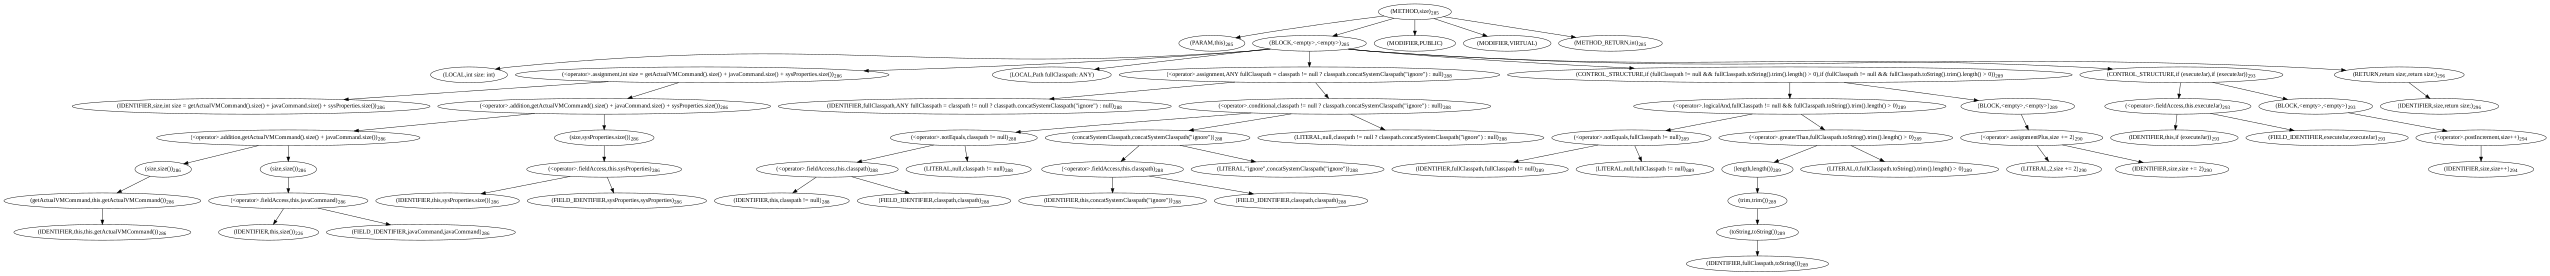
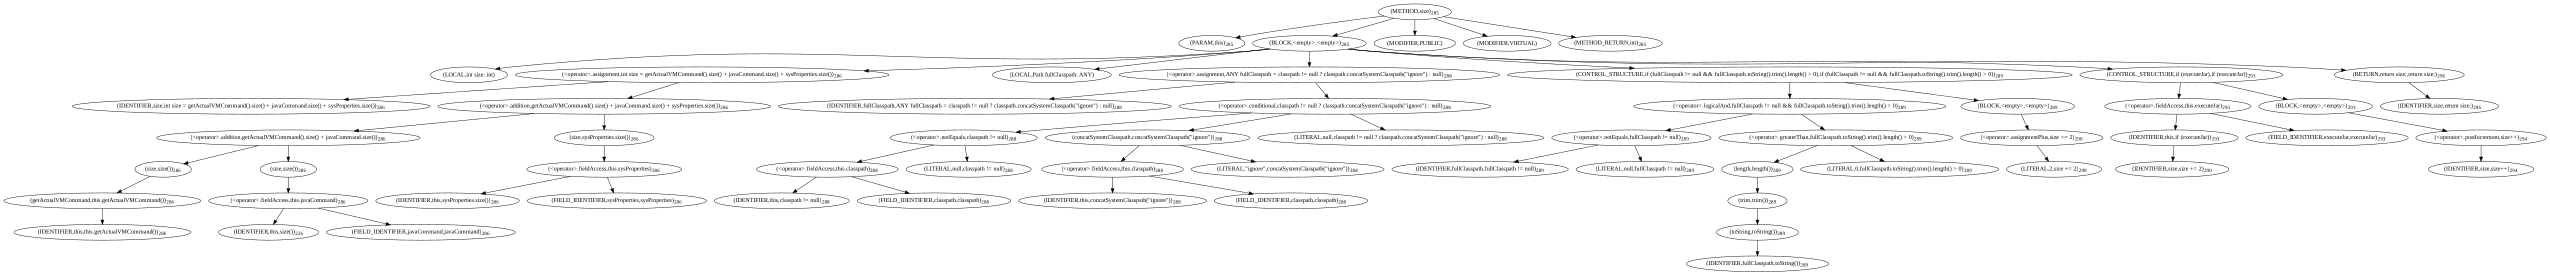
edge "(<operator>.assignmentPlus,size += 2)" -> "(IDENTIFIER,size,size += 2)": now "(IDENTIFIER,this,if (executeJar))" -> "(IDENTIFIER,size,size += 2)"
node "(LITERAL,null,fullClasspath != null)": text "889" -> "289"
